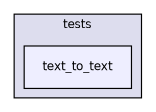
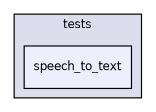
node "text_to_text": label "text_to_text" -> "speech_to_text"
